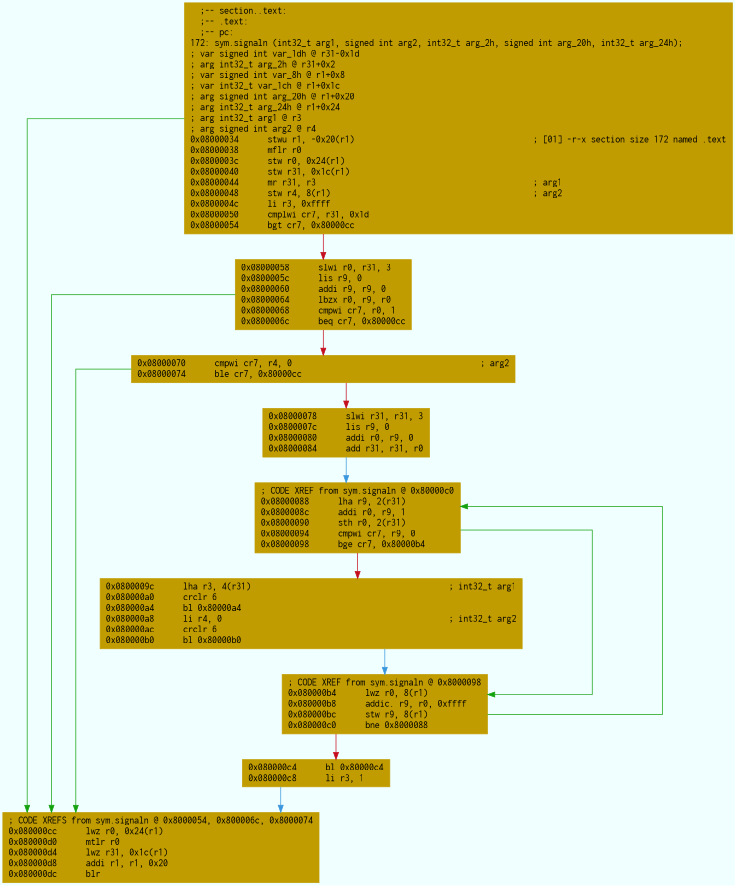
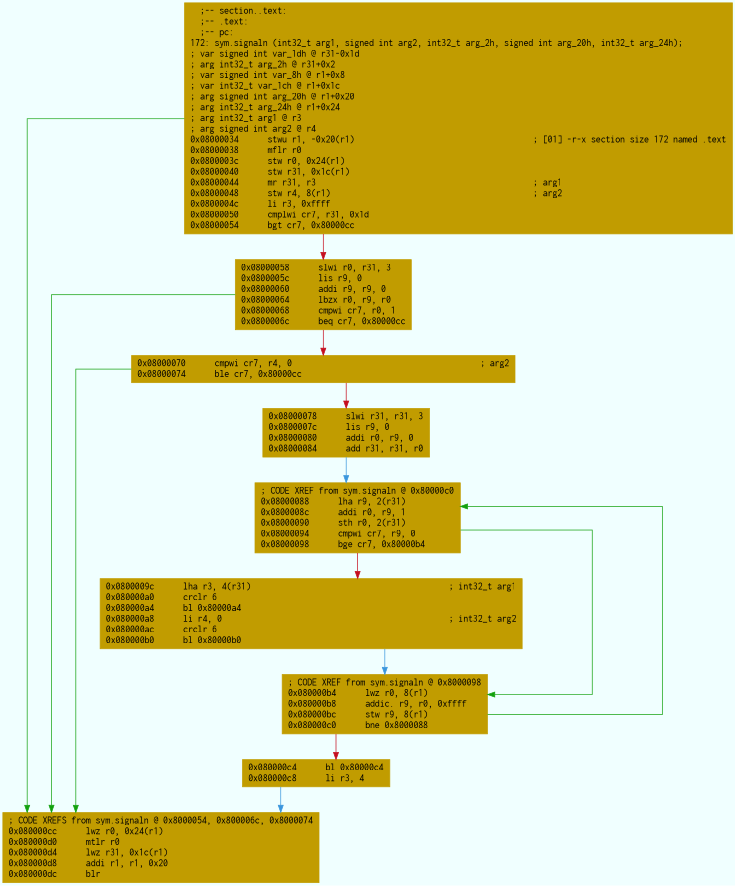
node "0x080000c4      bl 0x80000c4 0x080000c8      li r3, 1": label "0x080000c4      bl 0x80000c4 0x080000c8      li r3, 1" -> "0x080000c4      bl 0x80000c4 0x080000c8      li r3, 4"
